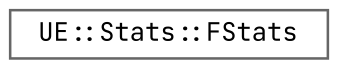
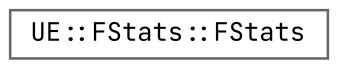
node "UE::Stats::FStats": label "UE::Stats::FStats" -> "UE::FStats::FStats"
